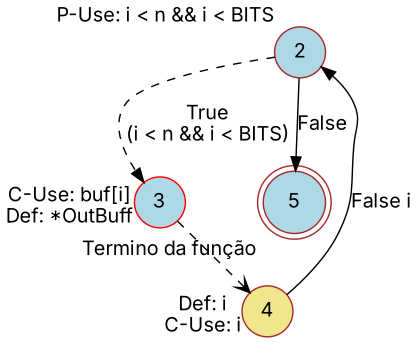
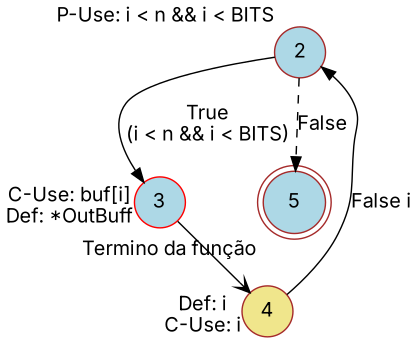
edge "2 P-Use: i < n && i < BITS" -> "3 C-Use: buf[i] Def: *OutBuff": style dashed -> solid
edge "2 P-Use: i < n && i < BITS" -> "5 Termino da função": style solid -> dashed
edge "3 C-Use: buf[i] Def: *OutBuff" -> "4 Def: i C-Use: i": style dashed -> solid
